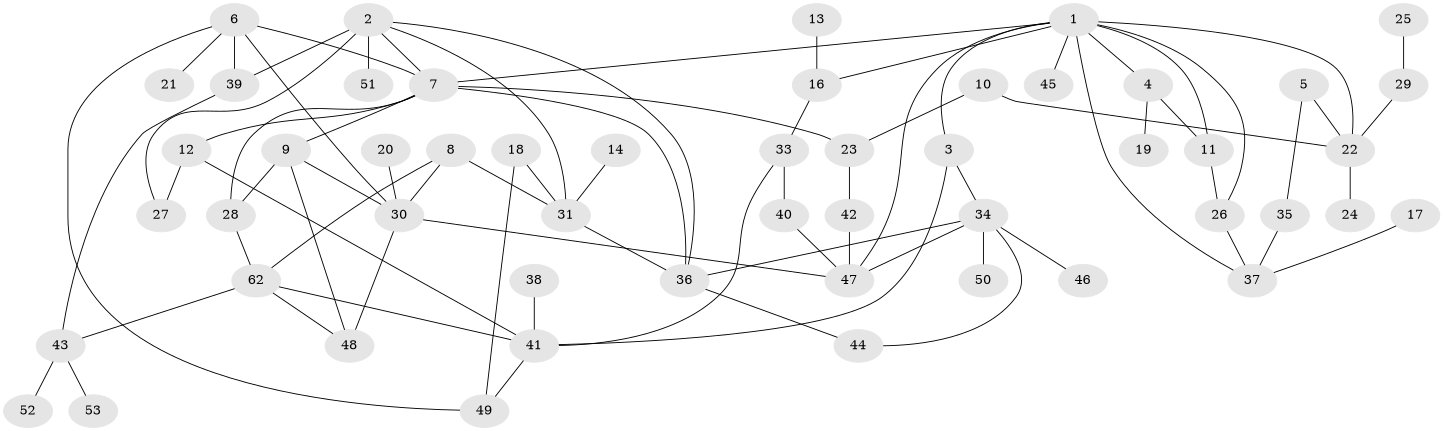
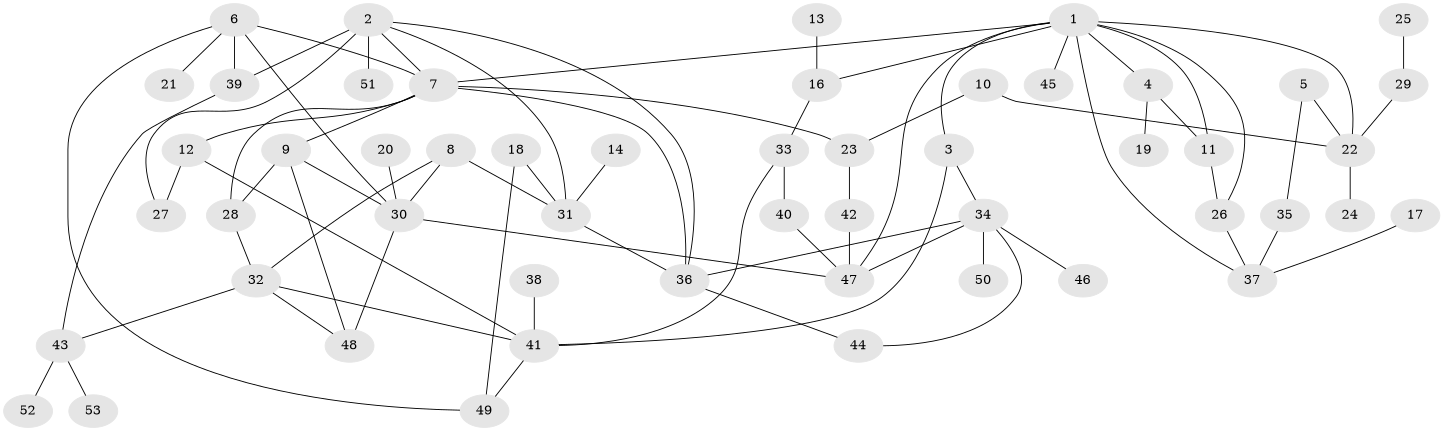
node "62": label "62" -> "32"
